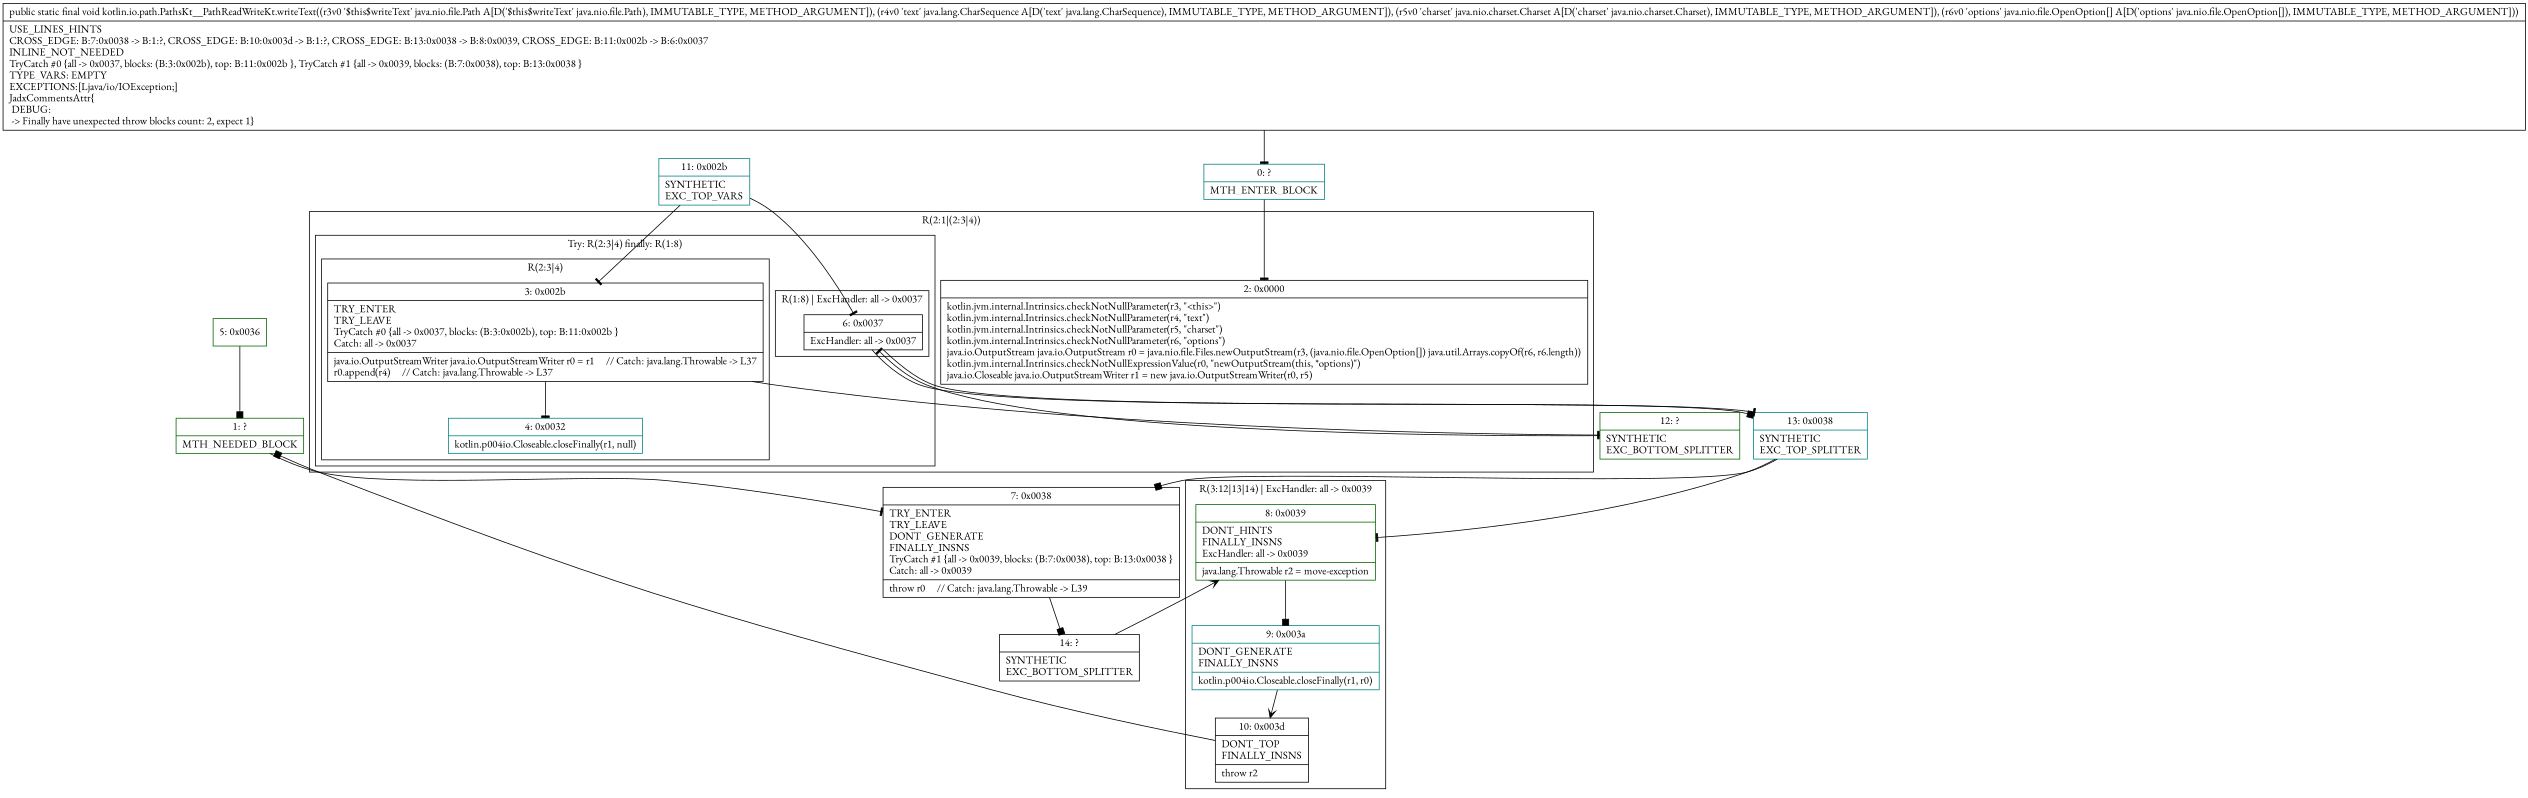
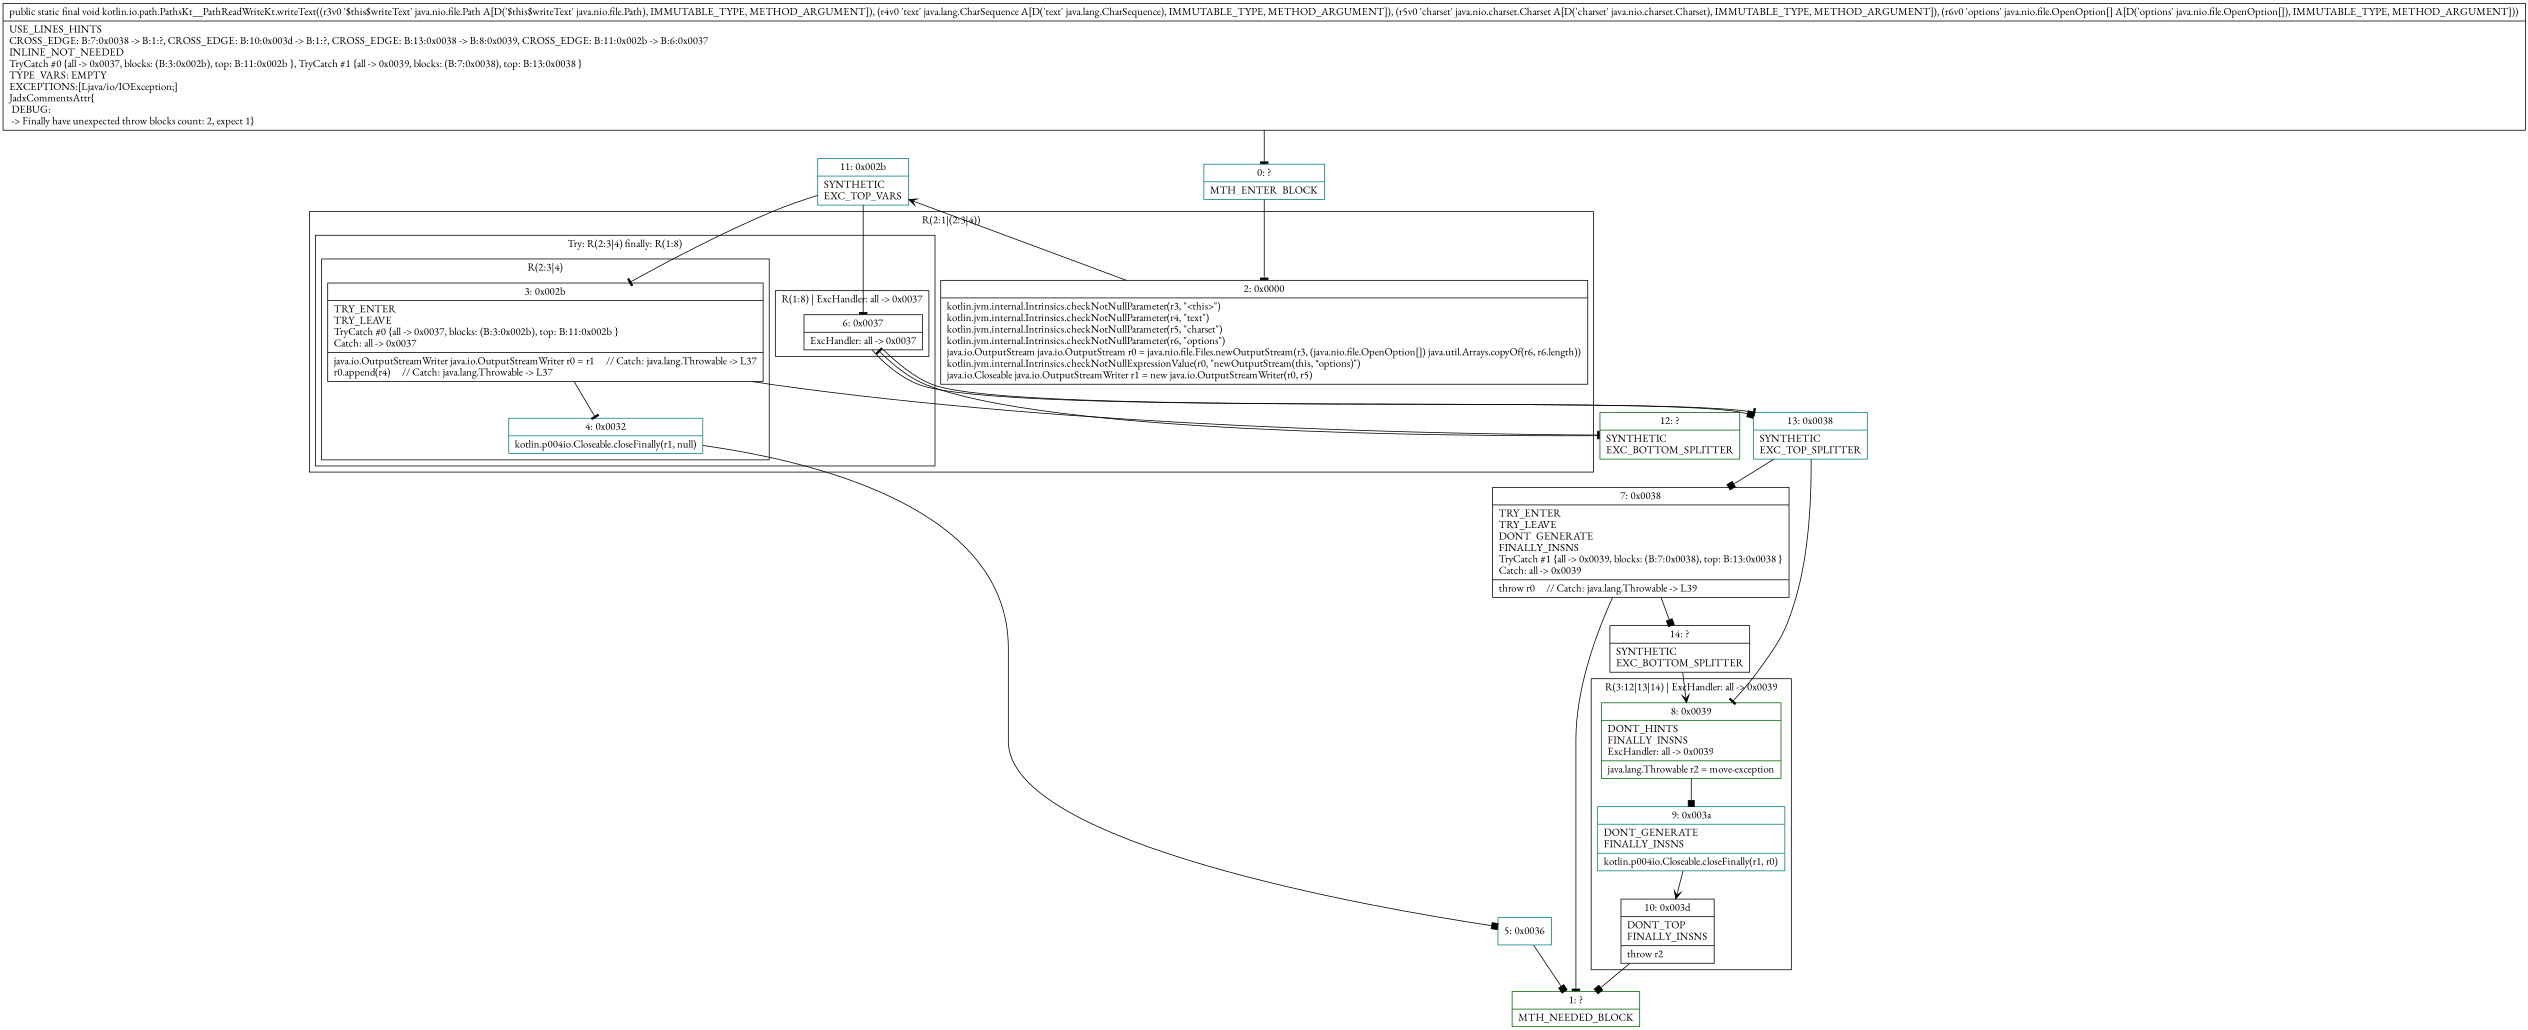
edge "2: 0x0000" -> "11: 0x002b": added
node "5: 0x0036": color darkgreen -> teal
edge "1: ?" -> "7: 0x0038": reversed
edge "4: 0x0032" -> "5: 0x0036": added
